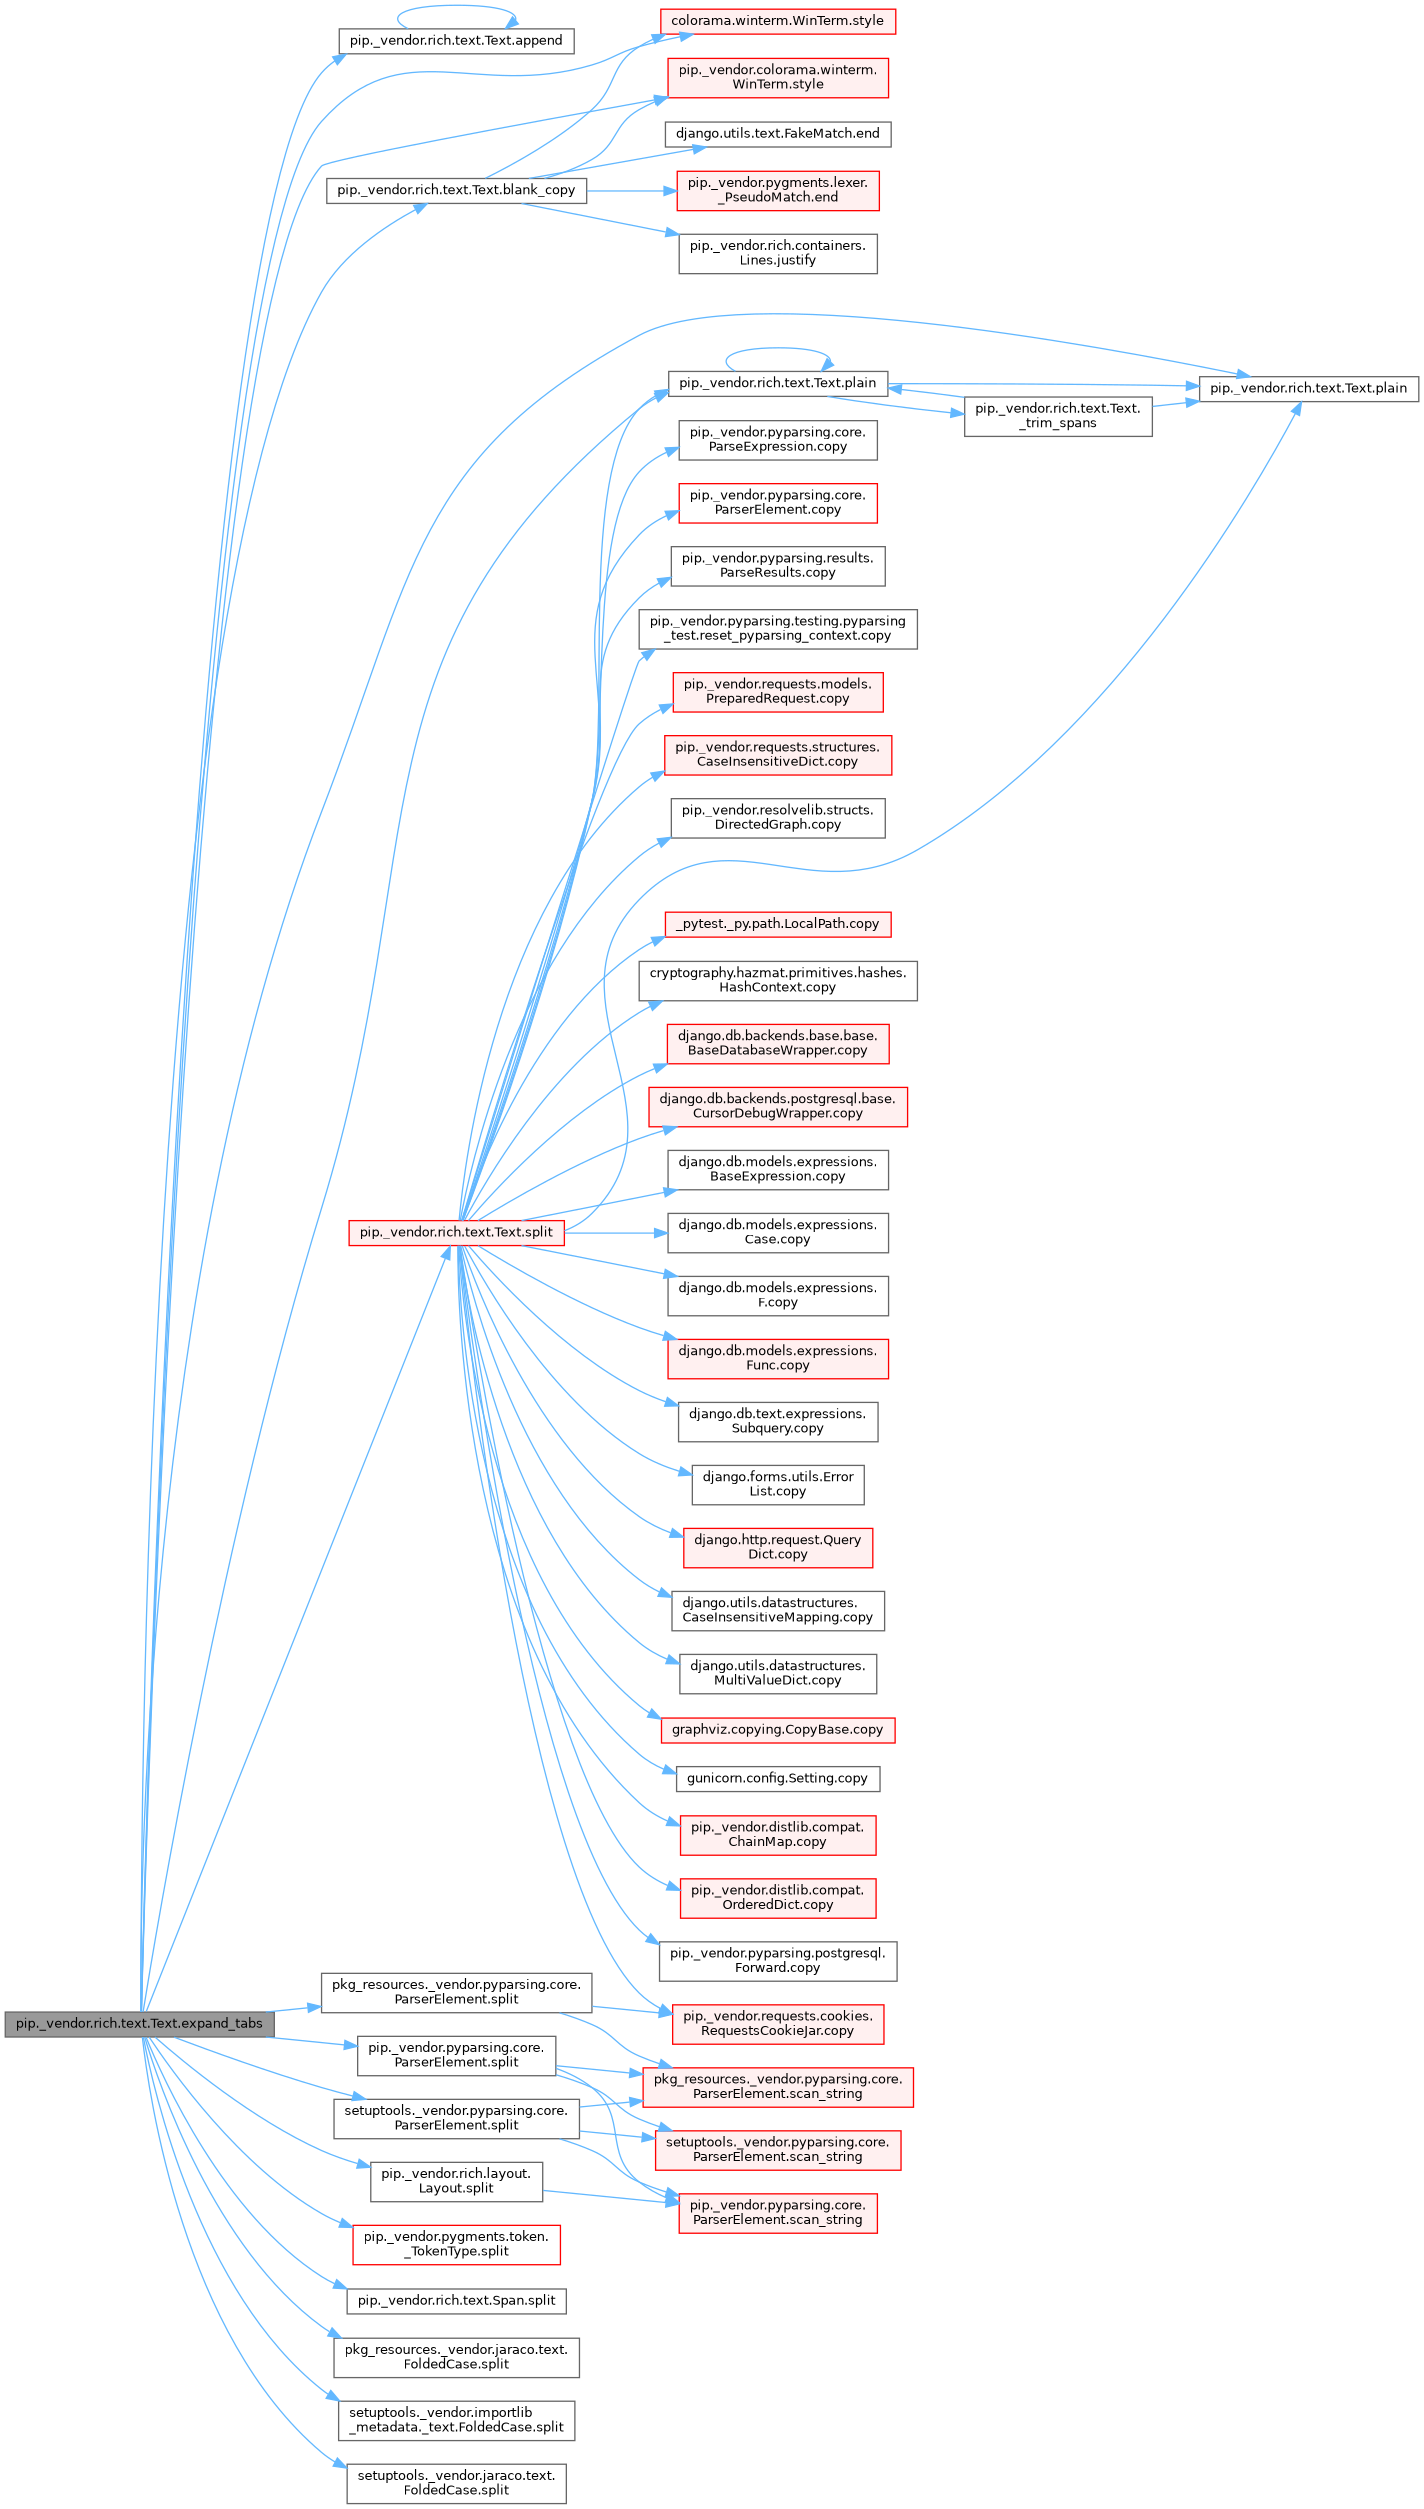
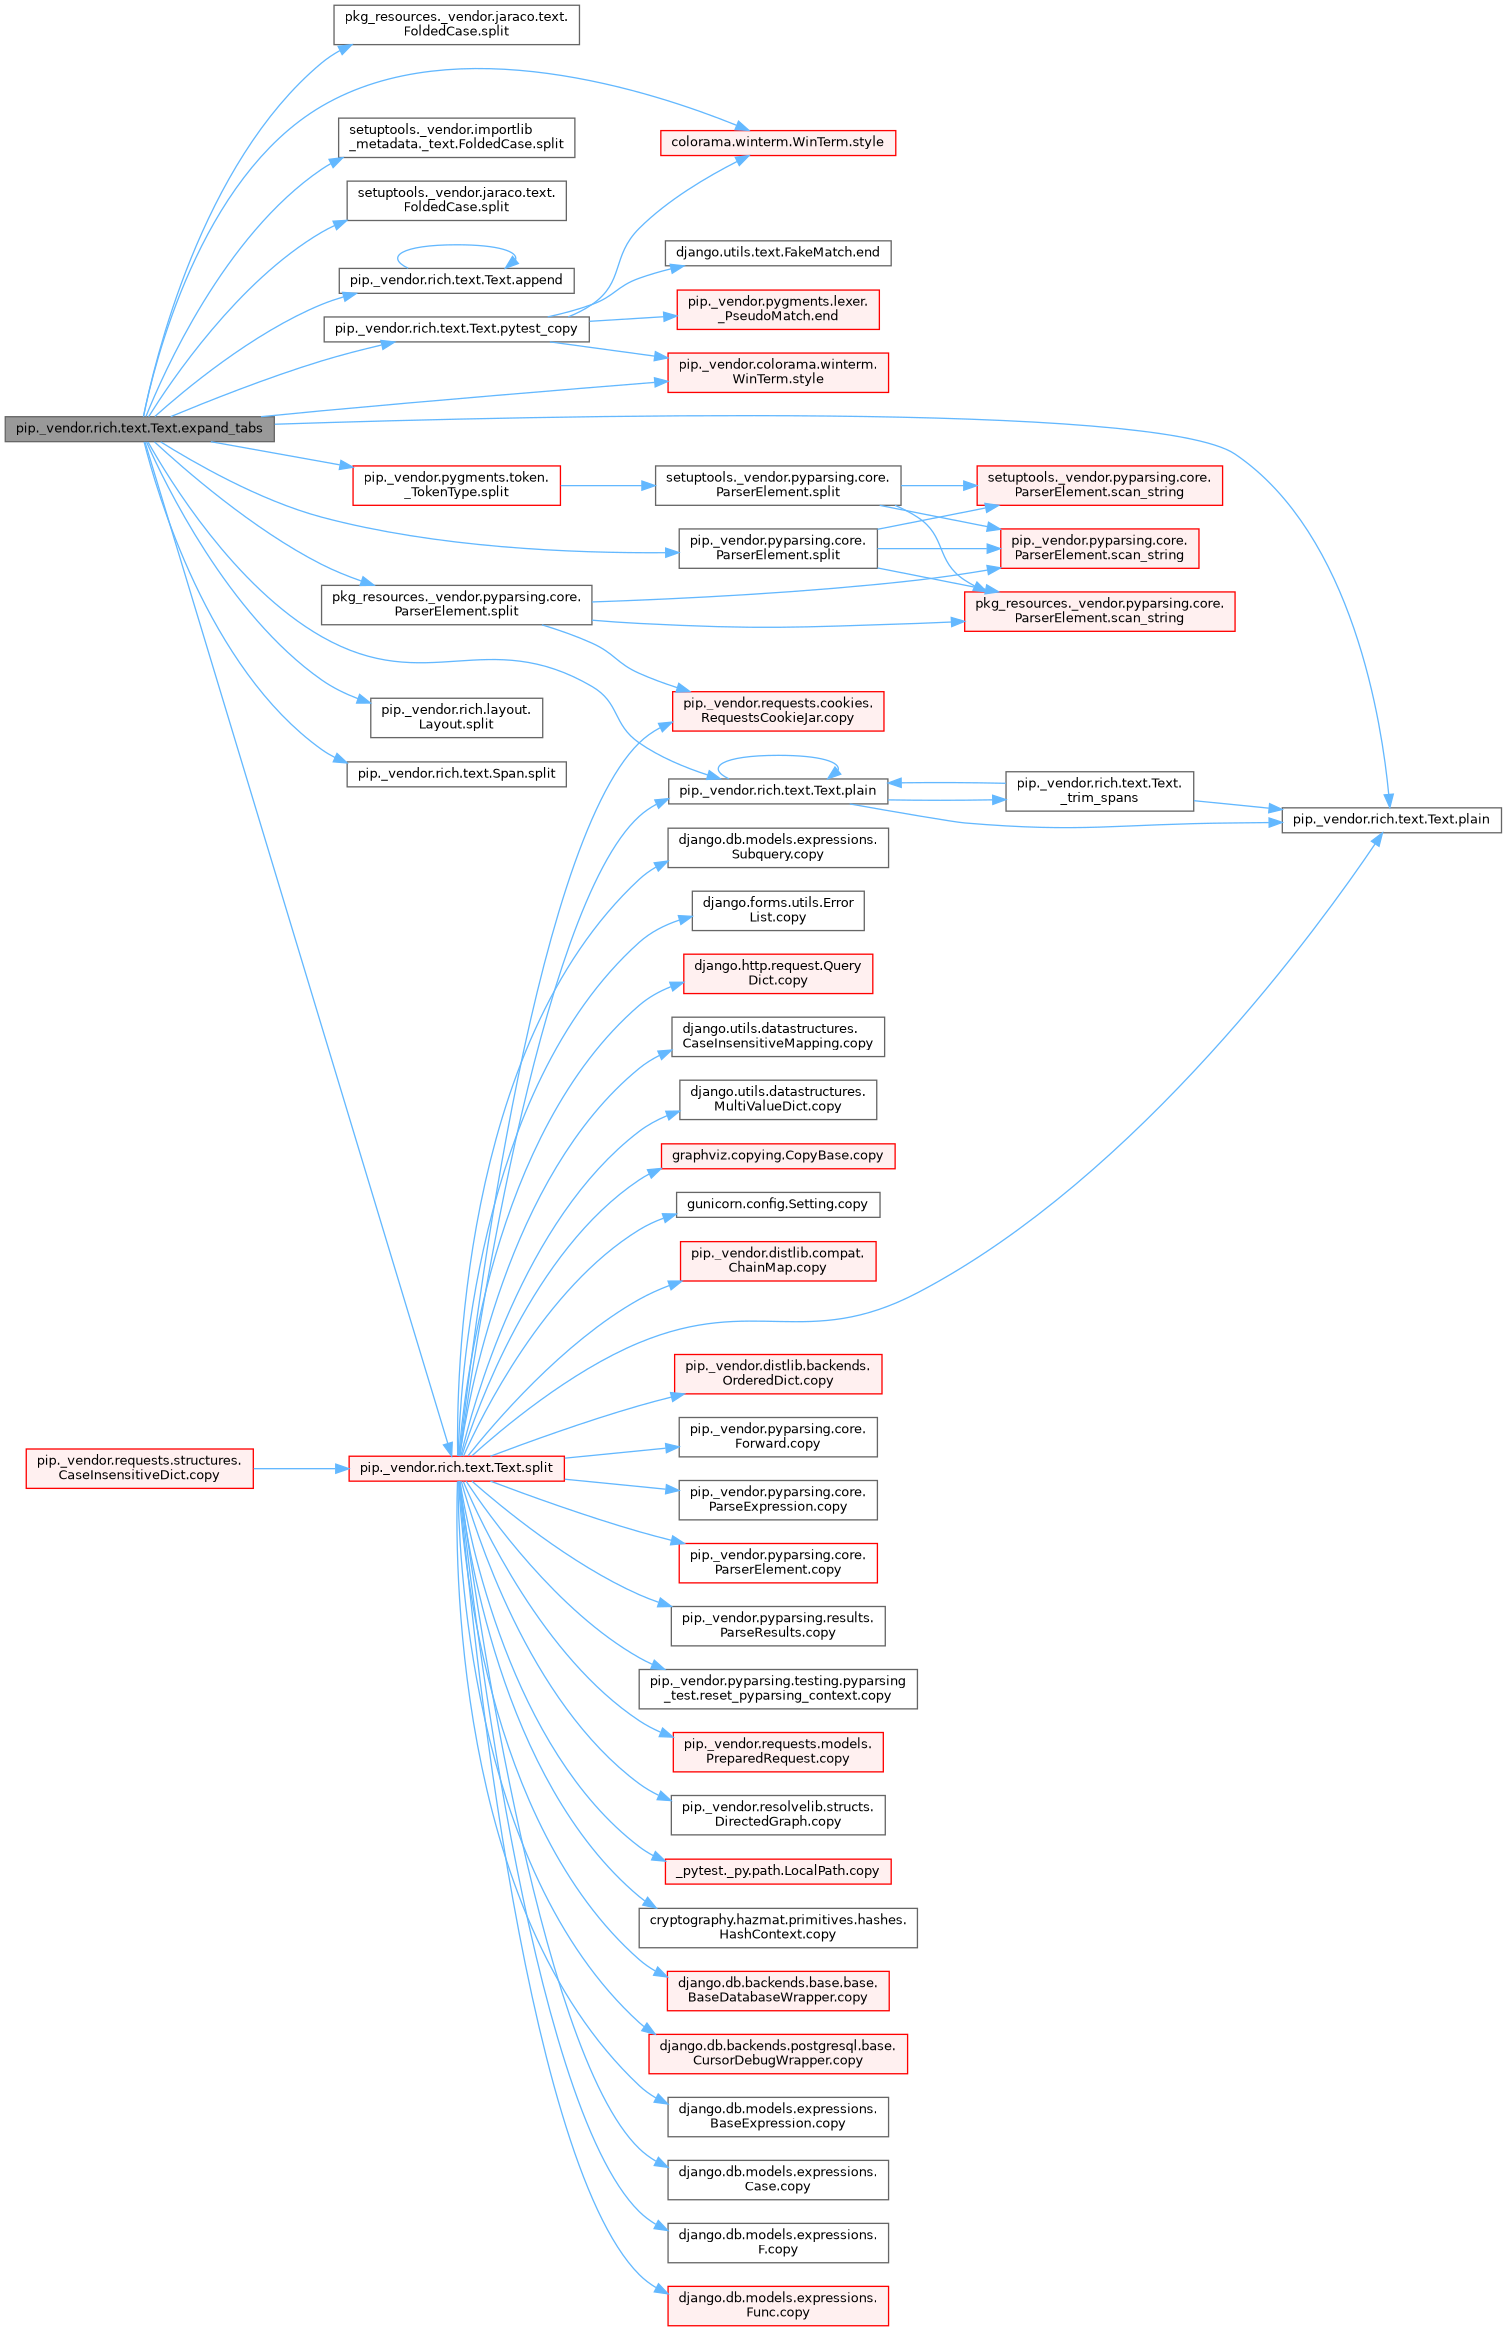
node "pip._vendor.rich.text.Text.blank_copy": label "pip._vendor.rich.text.Text.blank_copy" -> "pip._vendor.rich.text.Text.pytest_copy"
node "pip._vendor.rich.containers. Lines.justify": removed
edge "pip._vendor.rich.text.Text.split" -> "pip._vendor.requests.structures. CaseInsensitiveDict.copy": reversed
node "django.db.text.expressions. Subquery.copy": label "django.db.text.expressions. Subquery.copy" -> "django.db.models.expressions. Subquery.copy"
node "pip._vendor.distlib.compat. OrderedDict.copy": label "pip._vendor.distlib.compat. OrderedDict.copy" -> "pip._vendor.distlib.backends. OrderedDict.copy"
node "pip._vendor.pyparsing.postgresql. Forward.copy": label "pip._vendor.pyparsing.postgresql. Forward.copy" -> "pip._vendor.pyparsing.core. Forward.copy"
edge "pip._vendor.rich.text.Text.expand_tabs" -> "setuptools._vendor.pyparsing.core. ParserElement.split": now "pip._vendor.pygments.token. _TokenType.split" -> "setuptools._vendor.pyparsing.core. ParserElement.split"
edge "pip._vendor.rich.layout. Layout.split" -> "pip._vendor.pyparsing.core. ParserElement.scan_string": now "pkg_resources._vendor.pyparsing.core. ParserElement.split" -> "pip._vendor.pyparsing.core. ParserElement.scan_string"
